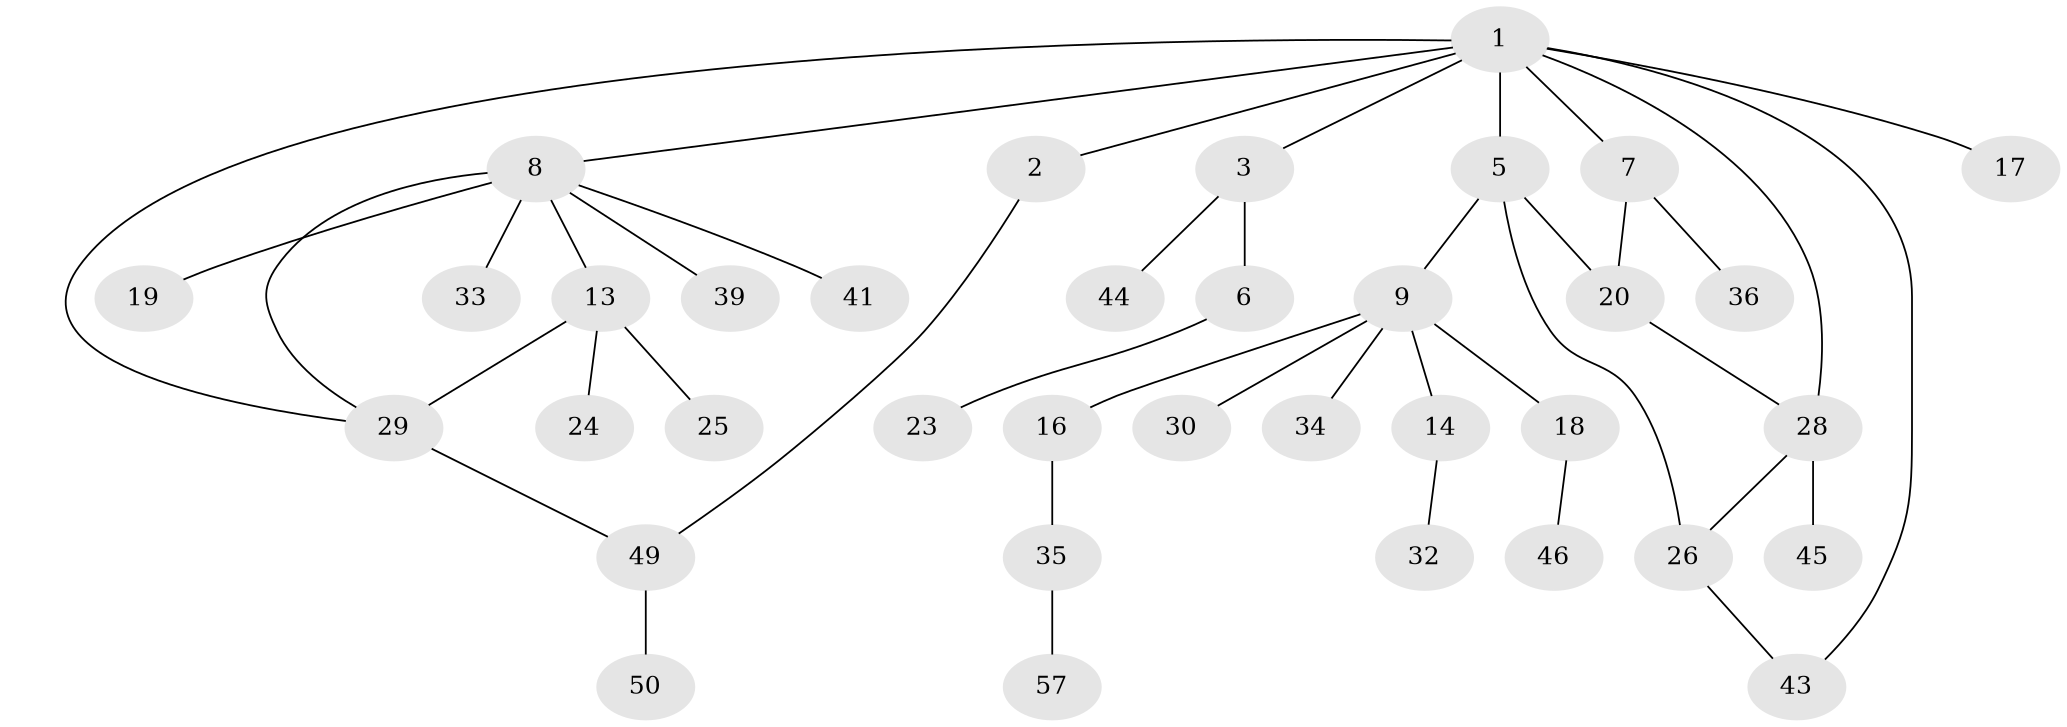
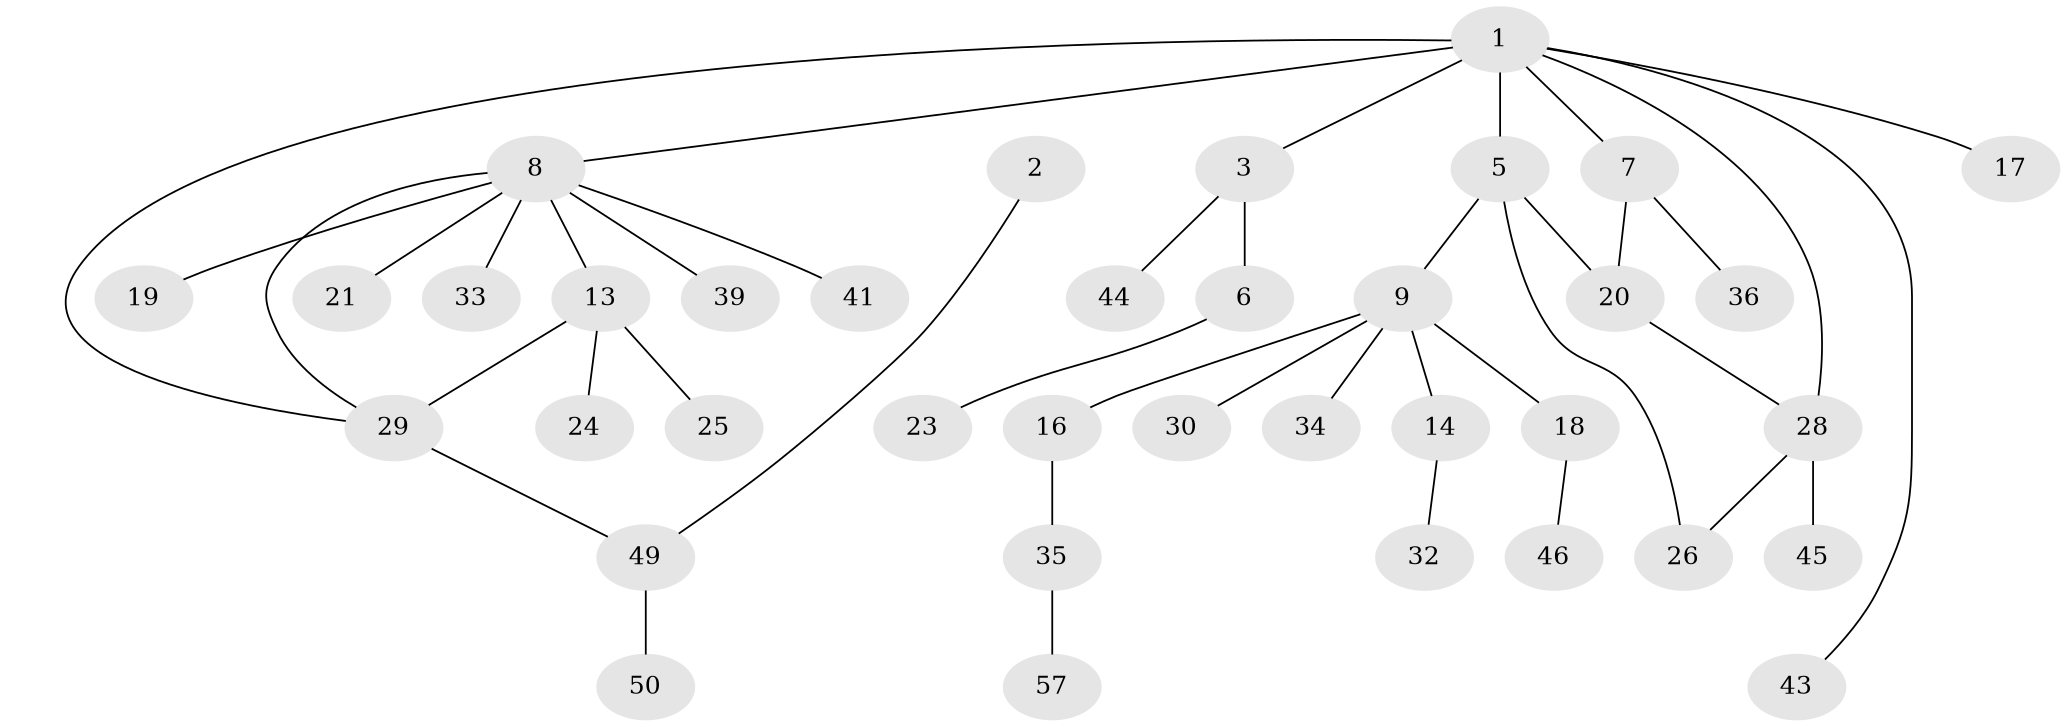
edge "1" -- "2": removed
node "21": added
edge "26" -- "43": removed
